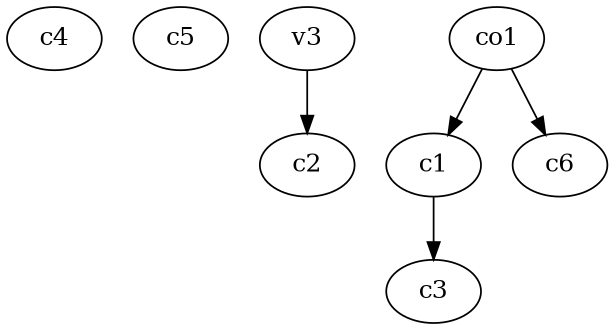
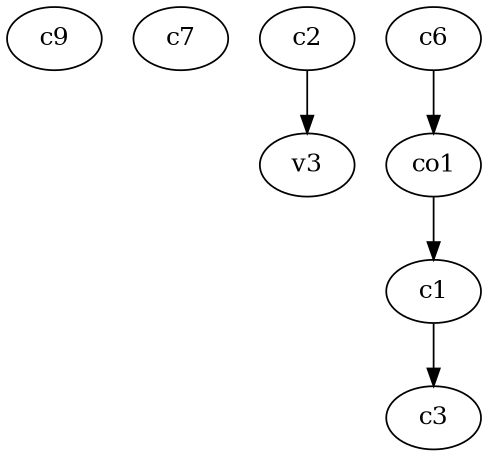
node "c4": label "c4" -> "c9"
node "c5": label "c5" -> "c7"
edge "v3" -> "c2": reversed
edge "co1" -> "c6": reversed
